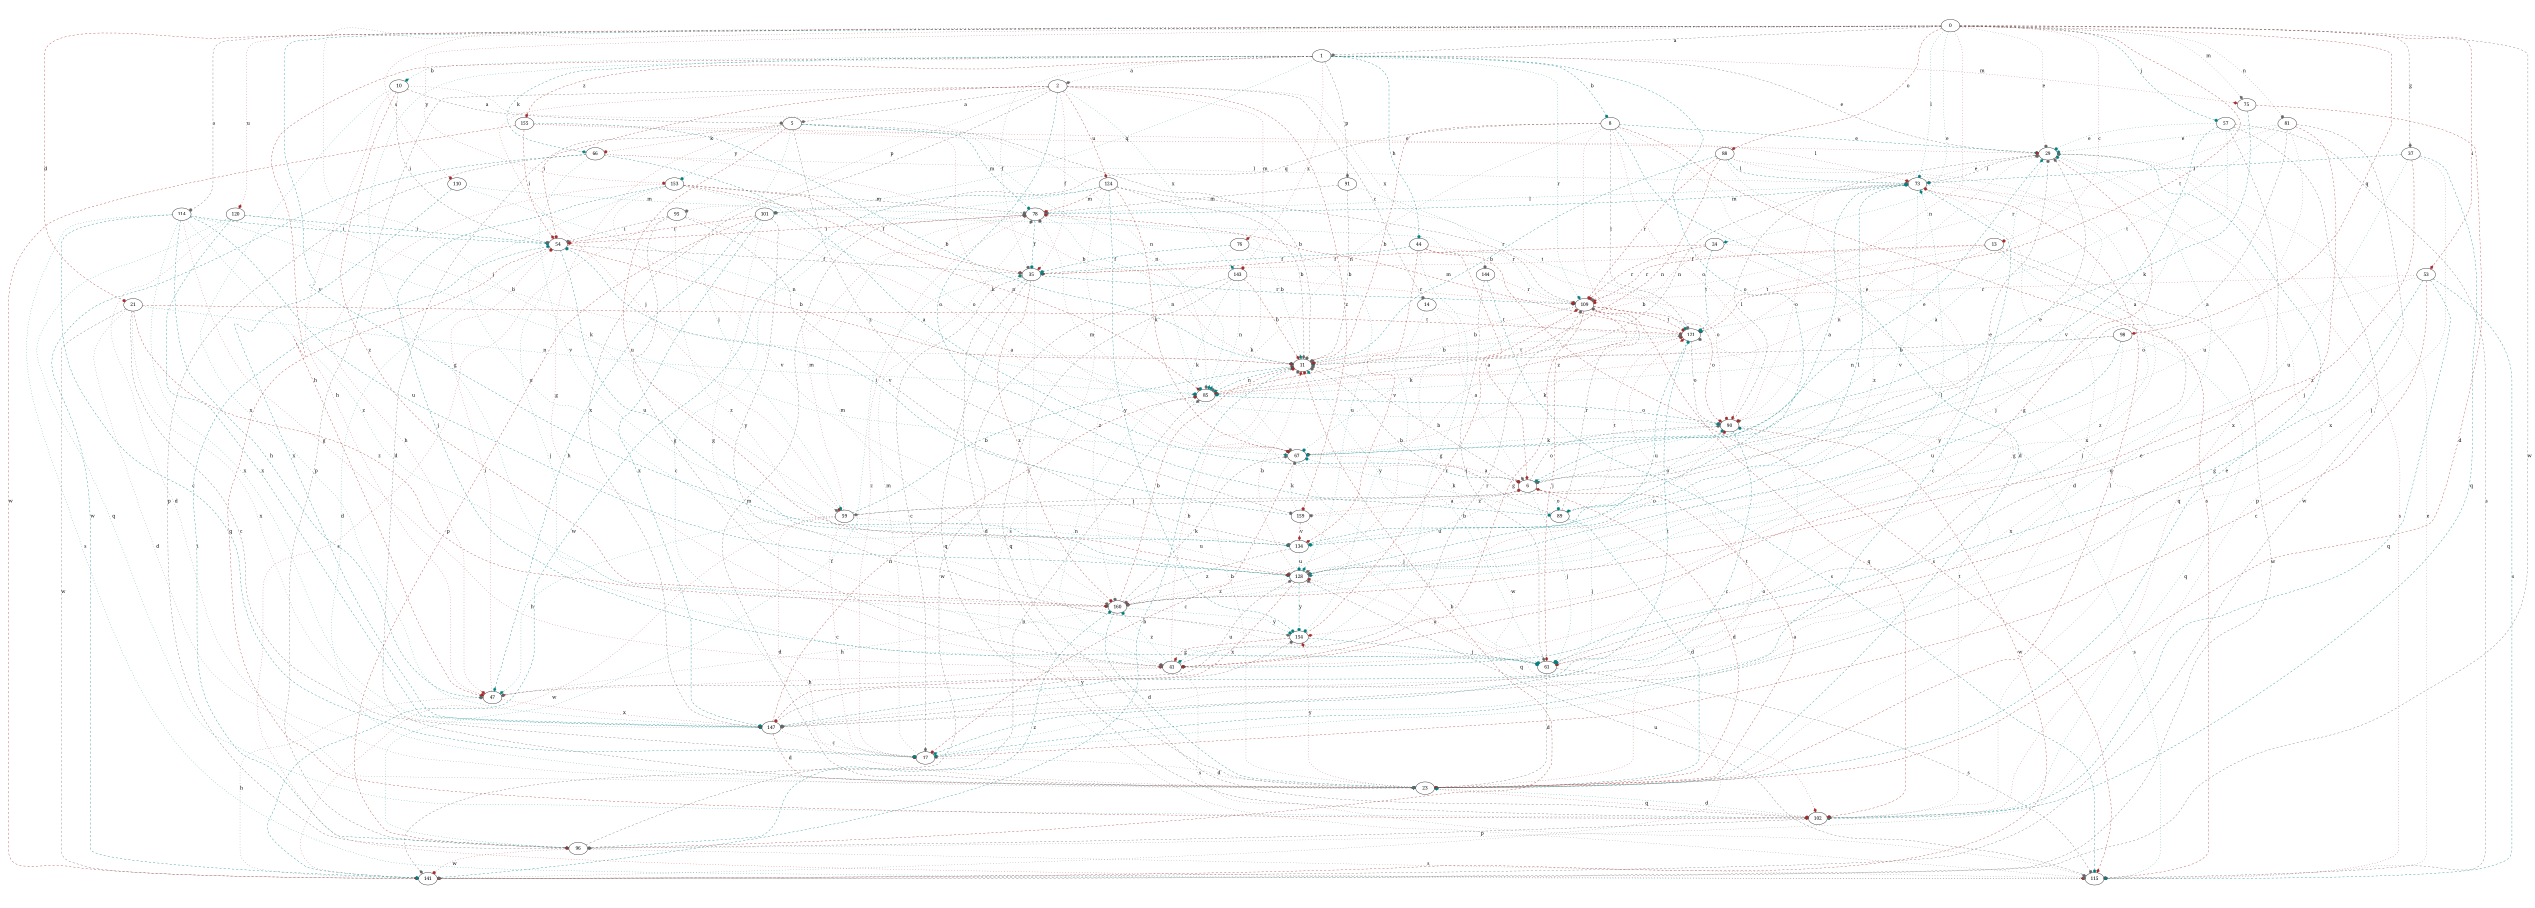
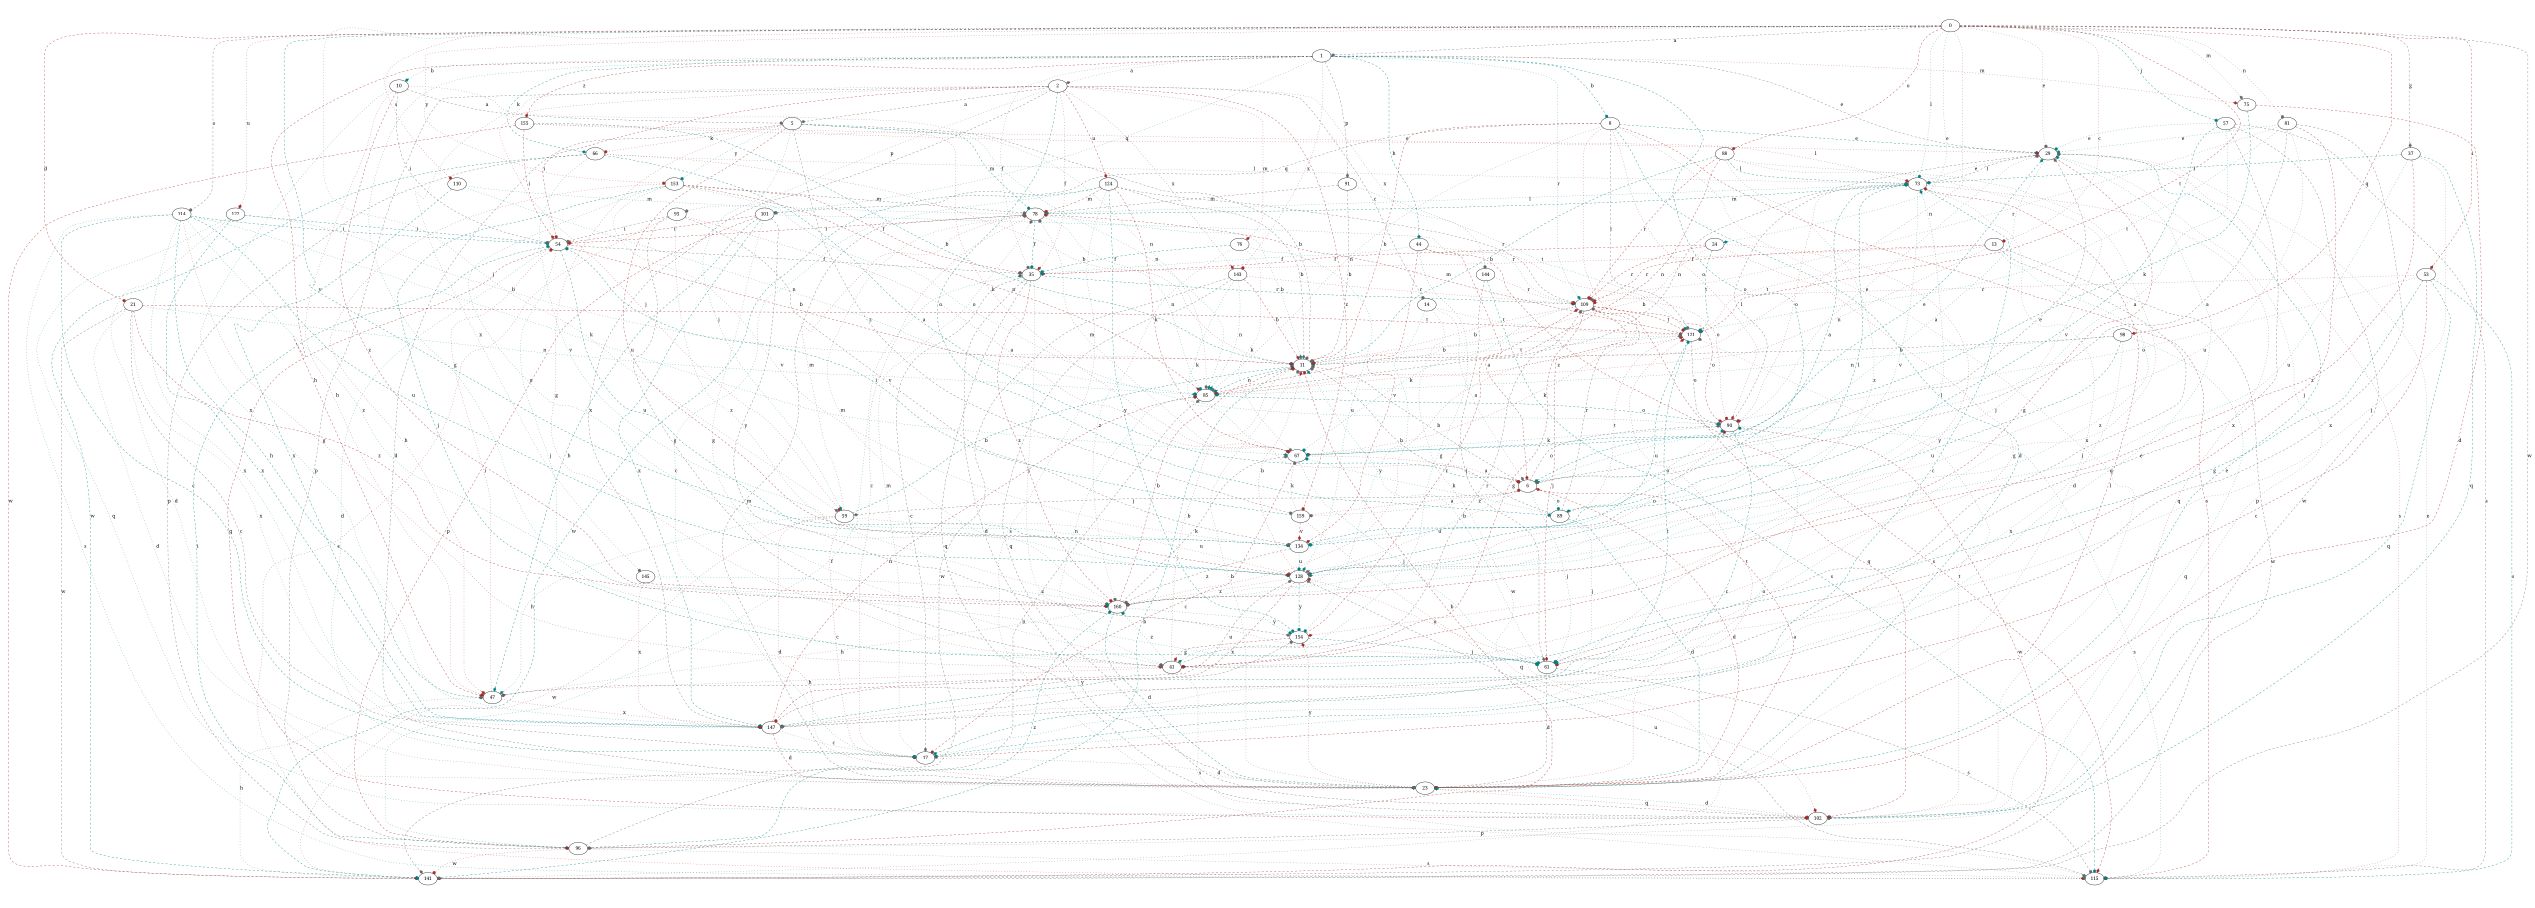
edge "2" -> "143": color teal -> brown
node "120": label "120" -> "122"
edge "44" -> "35": style dashed -> dotted
edge "59" -> "29": removed, label "e"
node "145": added
